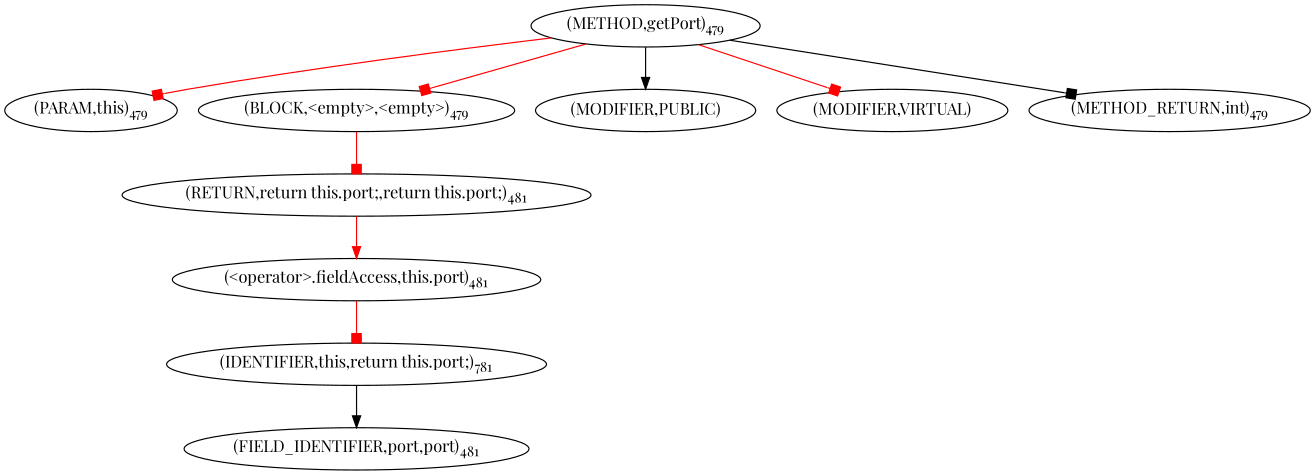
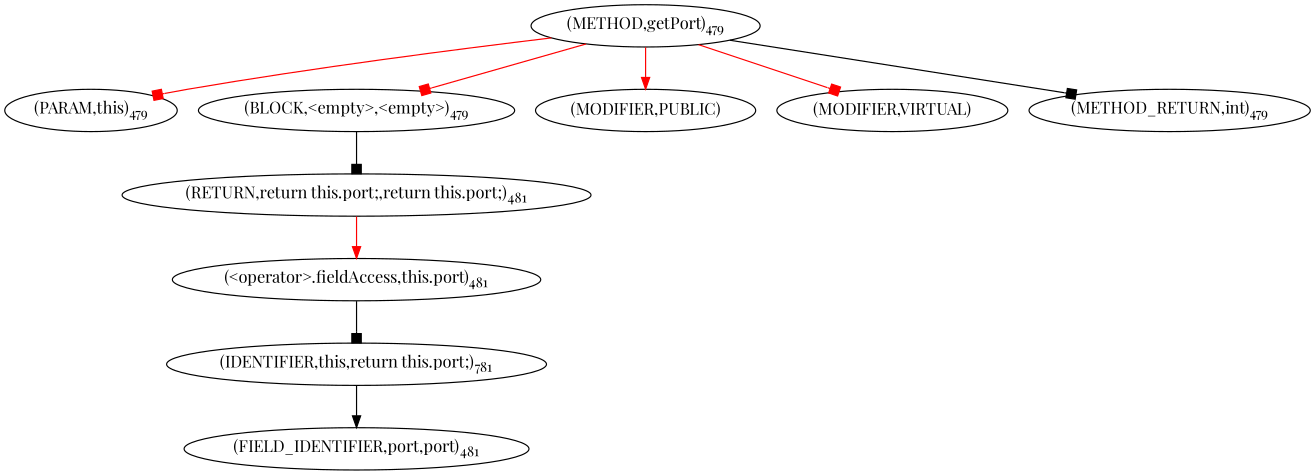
edge "(METHOD,getPort)" -> "(MODIFIER,PUBLIC)": color black -> red
edge "(BLOCK,<empty>,<empty>)" -> "(RETURN,return this.port;,return this.port;)": color red -> black
edge "(<operator>.fieldAccess,this.port)" -> "(IDENTIFIER,this,return this.port;)": color red -> black
